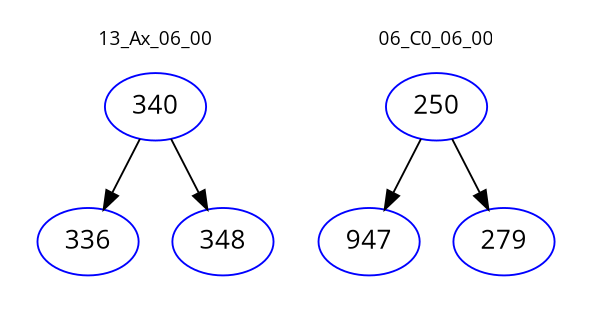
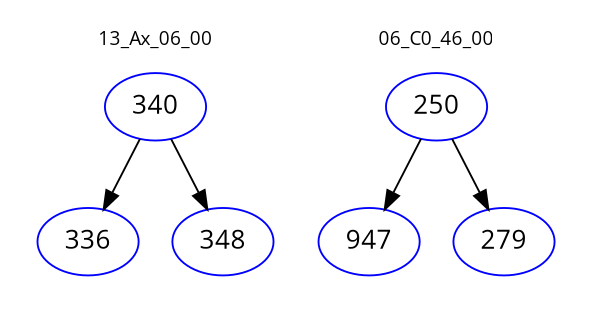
cluster "06_C0_06_00": label "06_C0_06_00" -> "06_C0_46_00"
